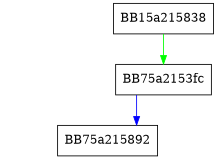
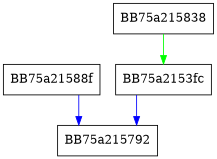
node "BB15a215838": label "BB15a215838" -> "BB75a215838"
node "BB75a21588f": added
node "BB75a215892": label "BB75a215892" -> "BB75a215792"
